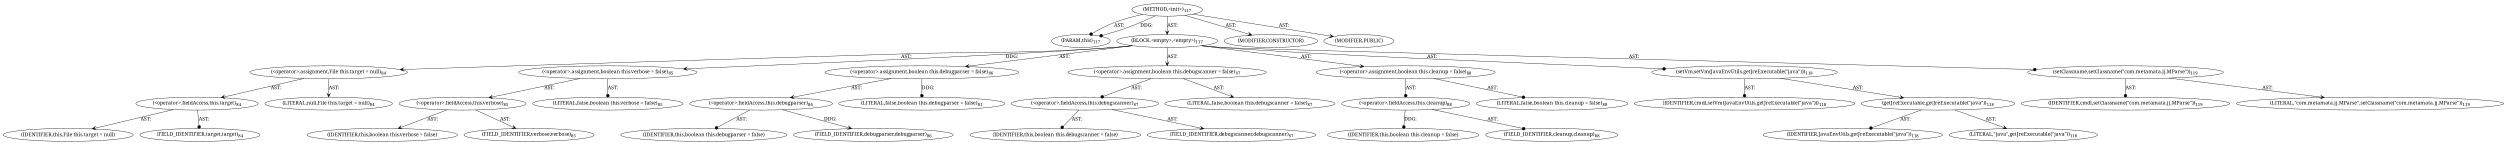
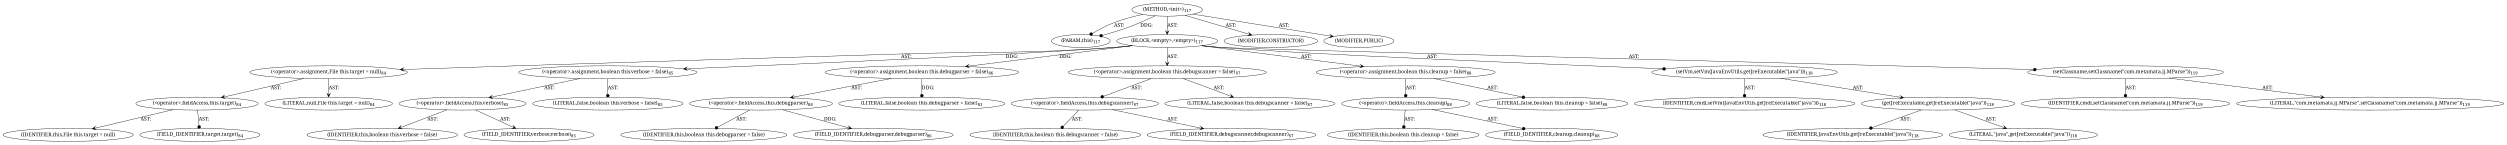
edge "(BLOCK,<empty>,<empty>)" -> "(<operator>.assignment,boolean this.debugparser = false)": label "AST: " -> "DDG: "
edge "(<operator>.fieldAccess,this.cleanup)" -> "(IDENTIFIER,this,boolean this.cleanup = false)": label "DDG: " -> "AST: "
